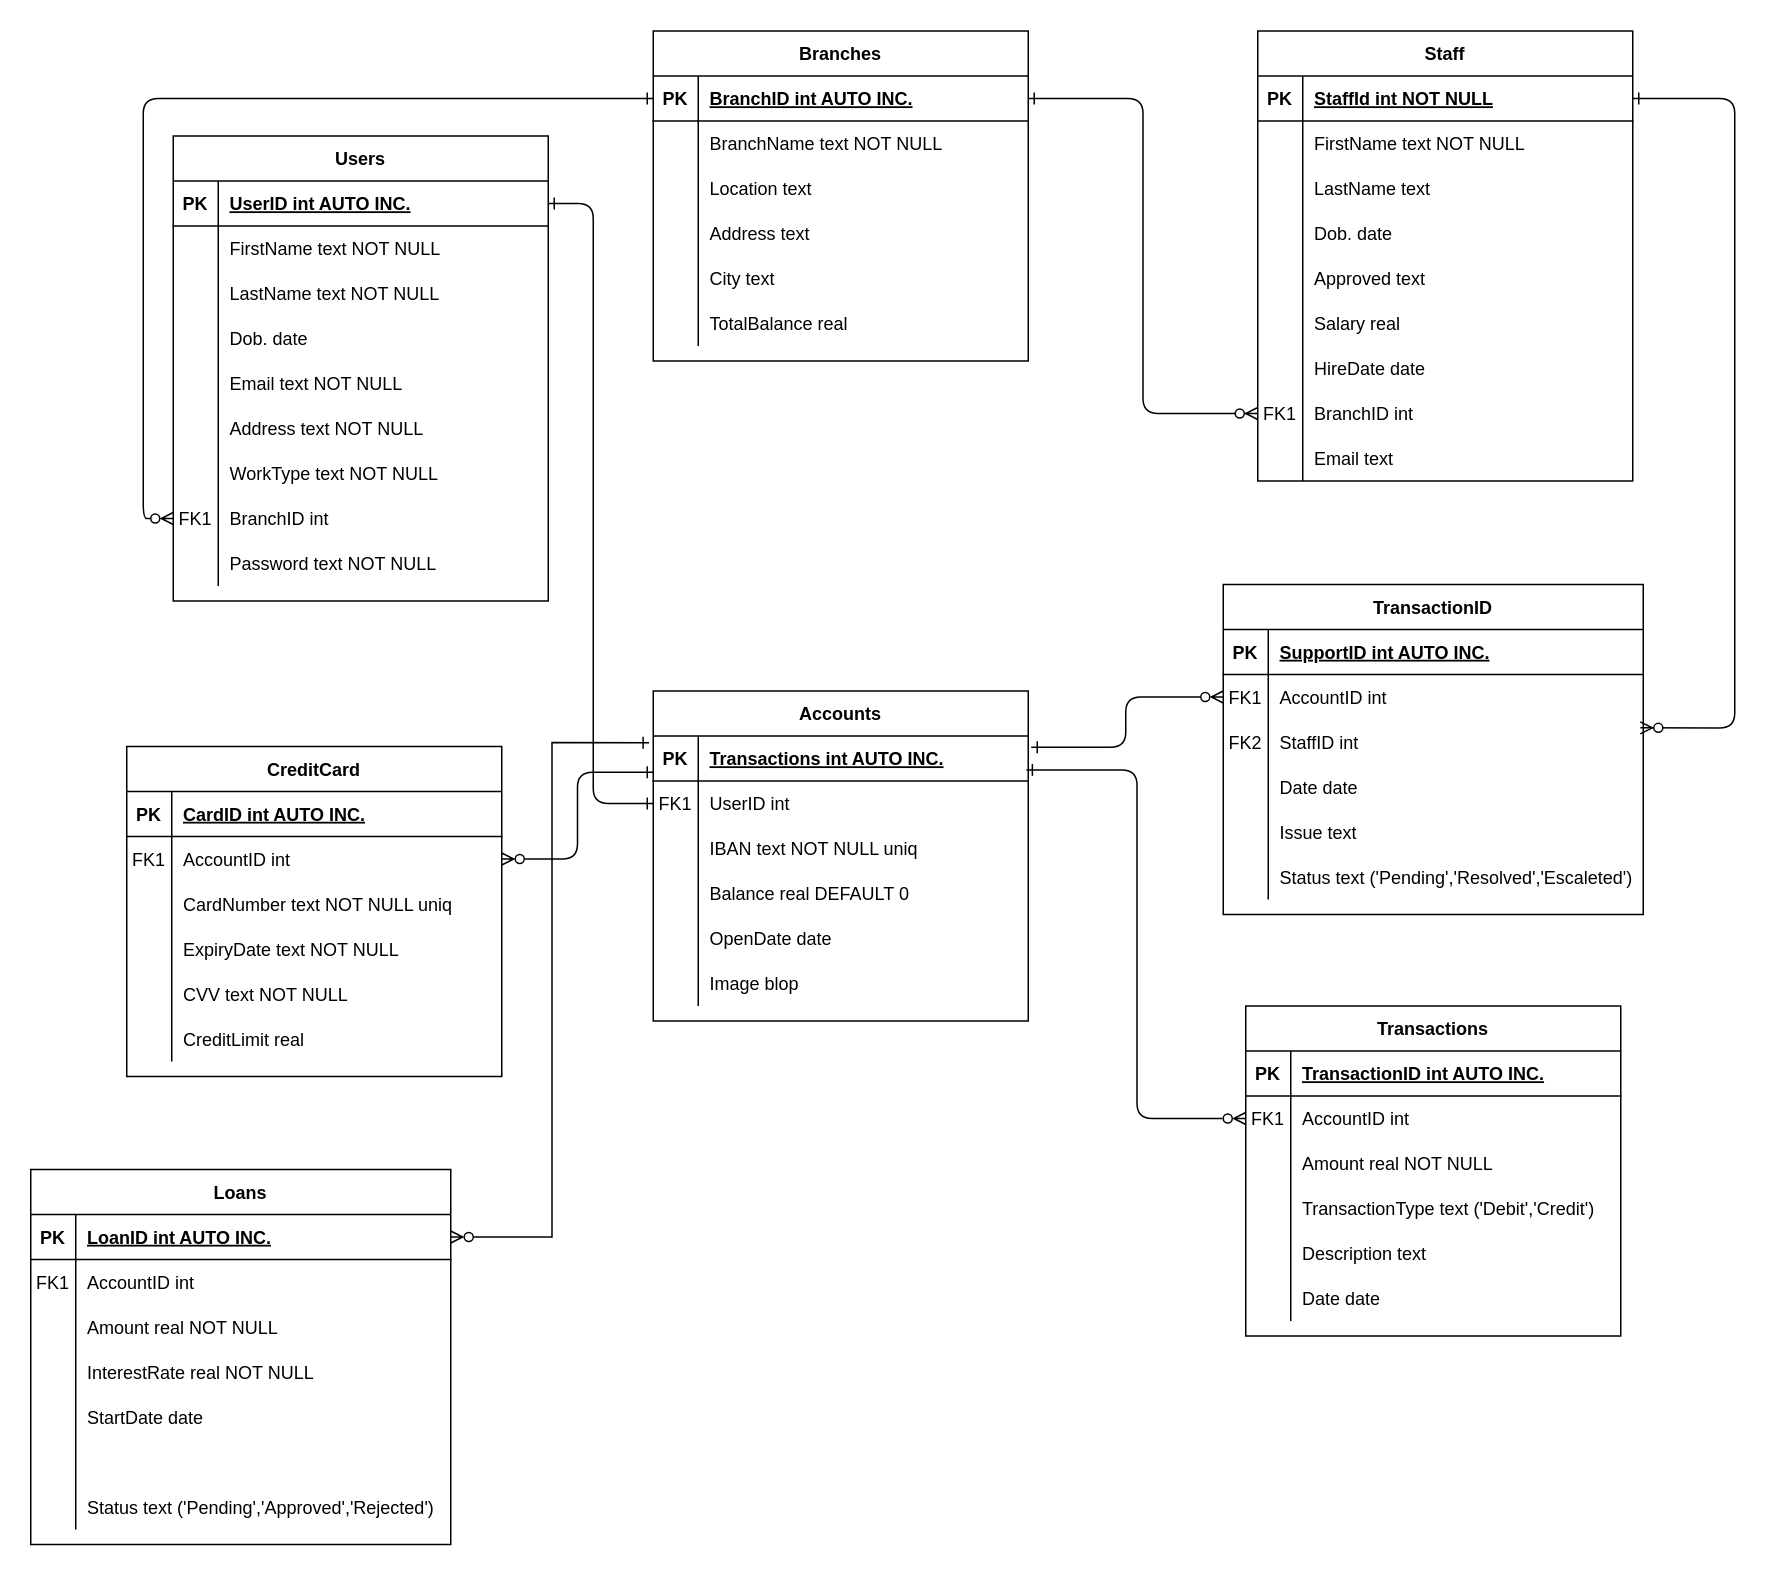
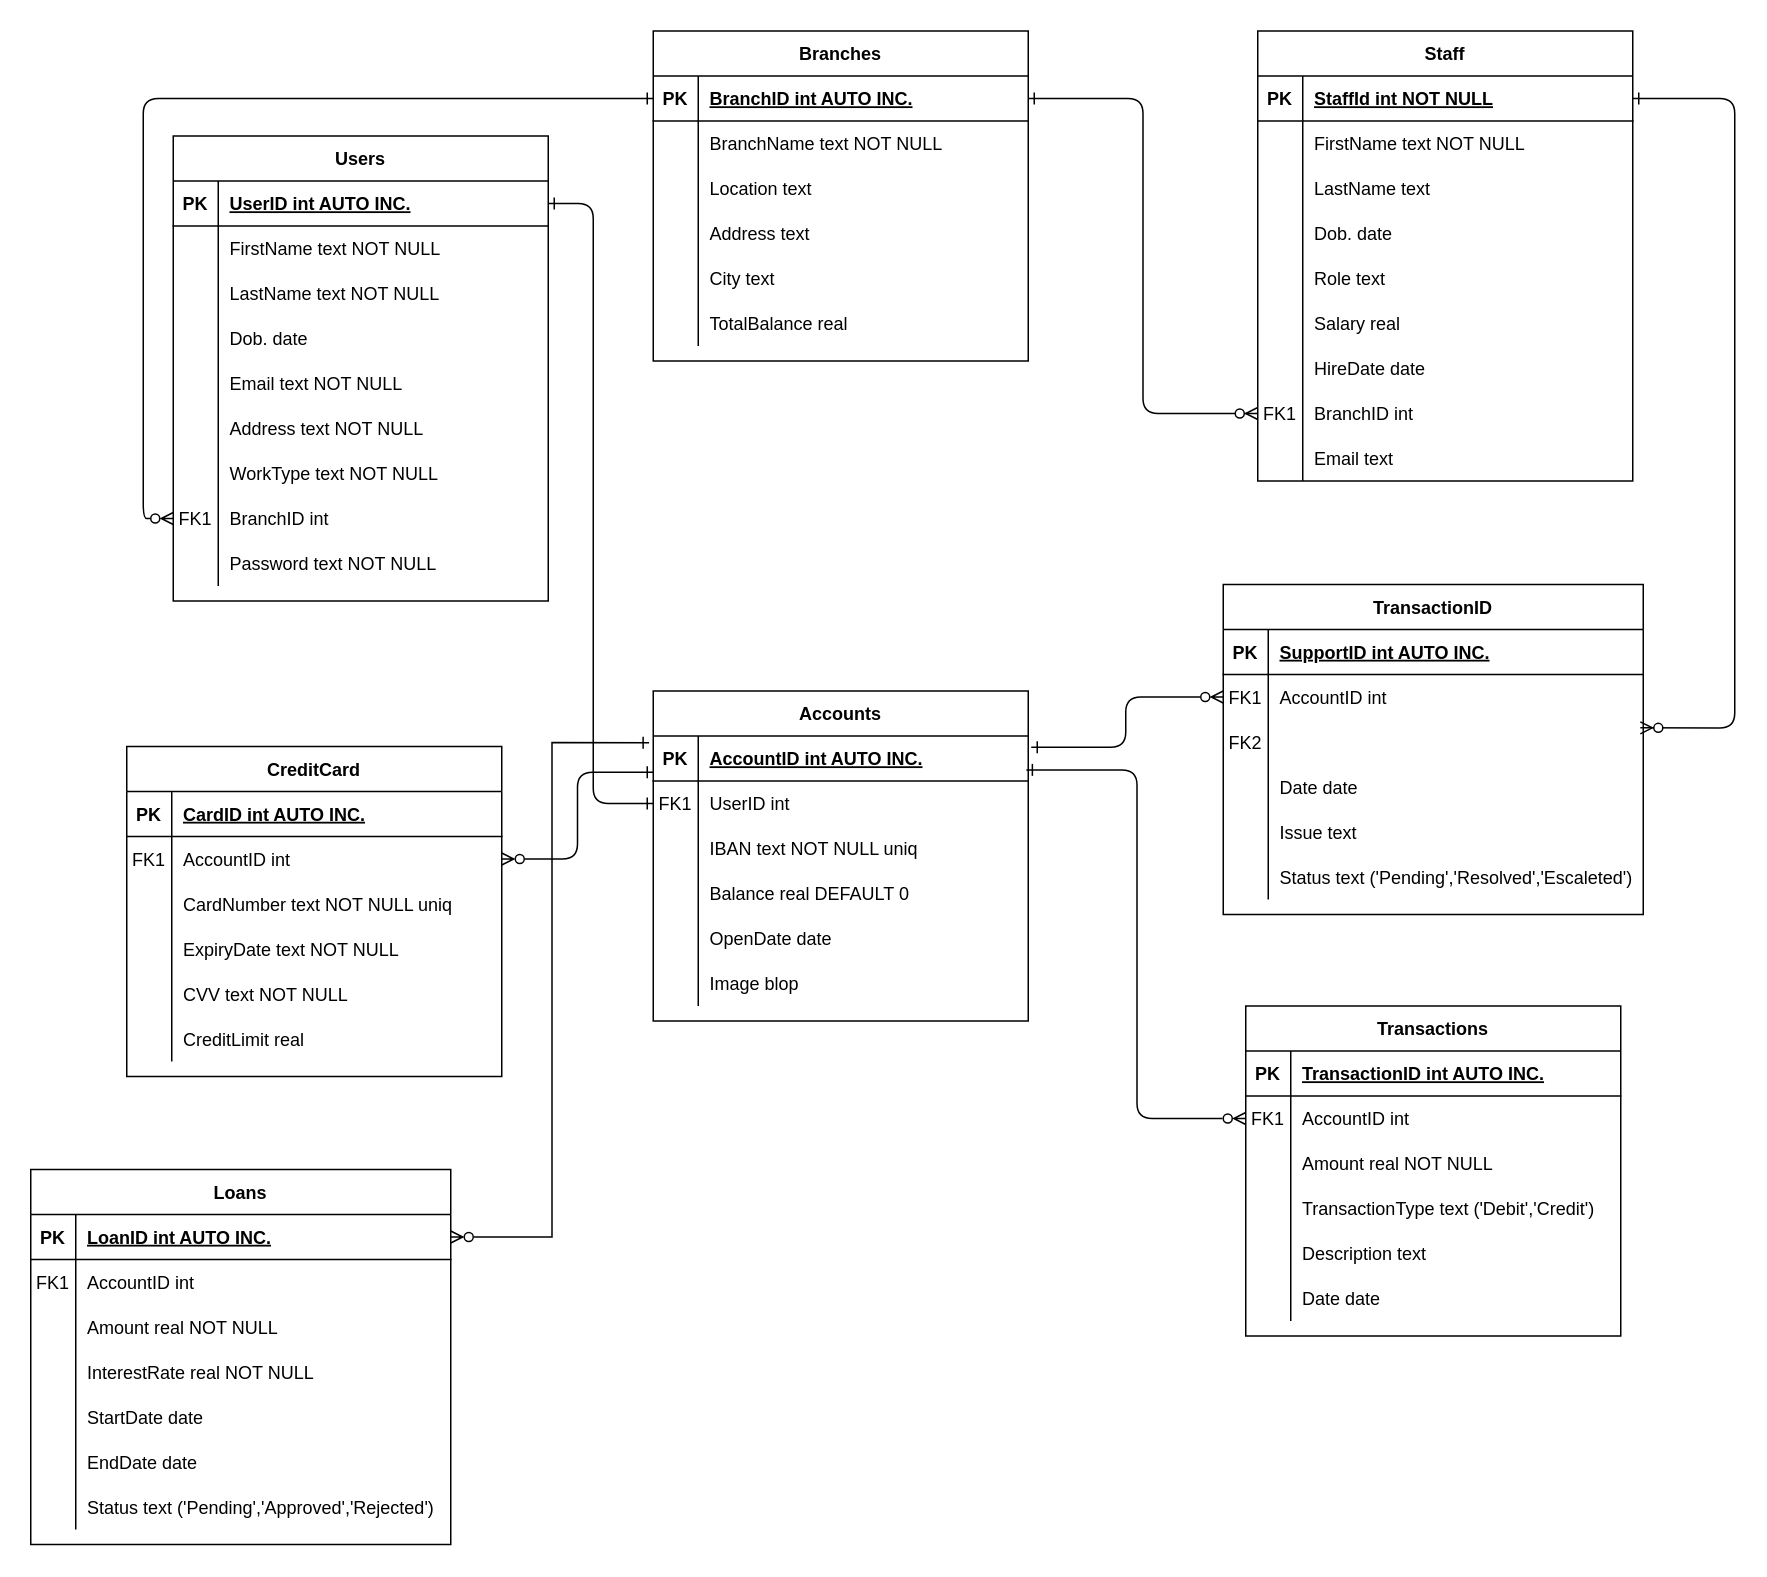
node "Approved text": label "Approved text" -> "Role text"
node "StaffID int": removed
node "Transactions int AUTO INC.": label "Transactions int AUTO INC." -> "AccountID int AUTO INC."
node "EndDate date": added
